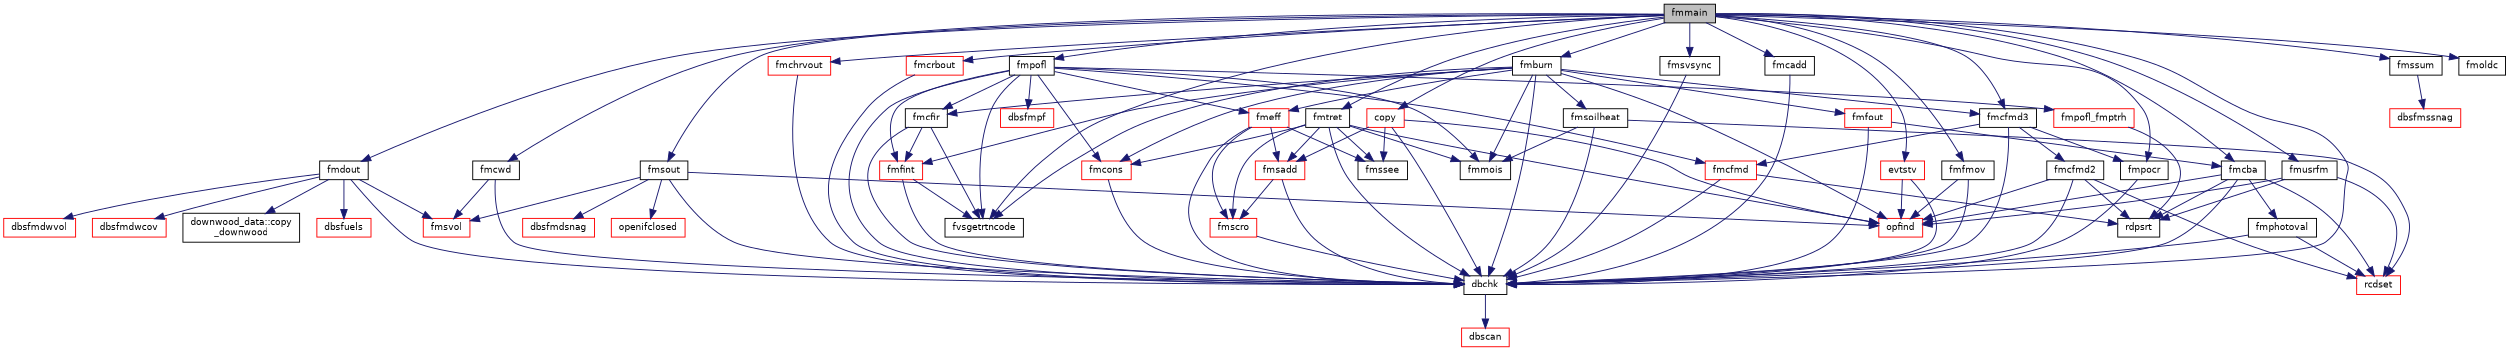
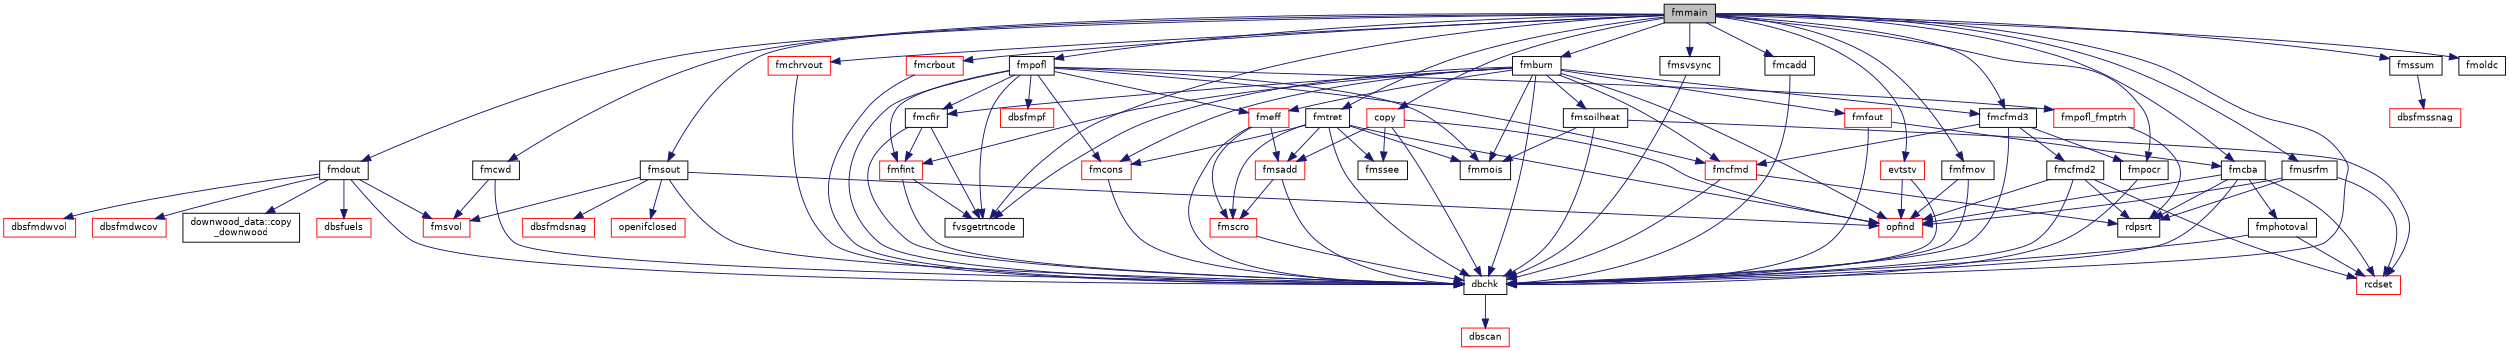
edge "fmburn" -> "fmcfmd": added
edge "fmeff" -> "fmssee": removed
